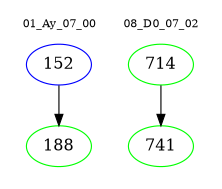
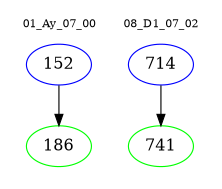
cluster "08_D0_07_02": label "08_D0_07_02" -> "08_D1_07_02"
node "714": color green -> blue
node "188": label "188" -> "186"
